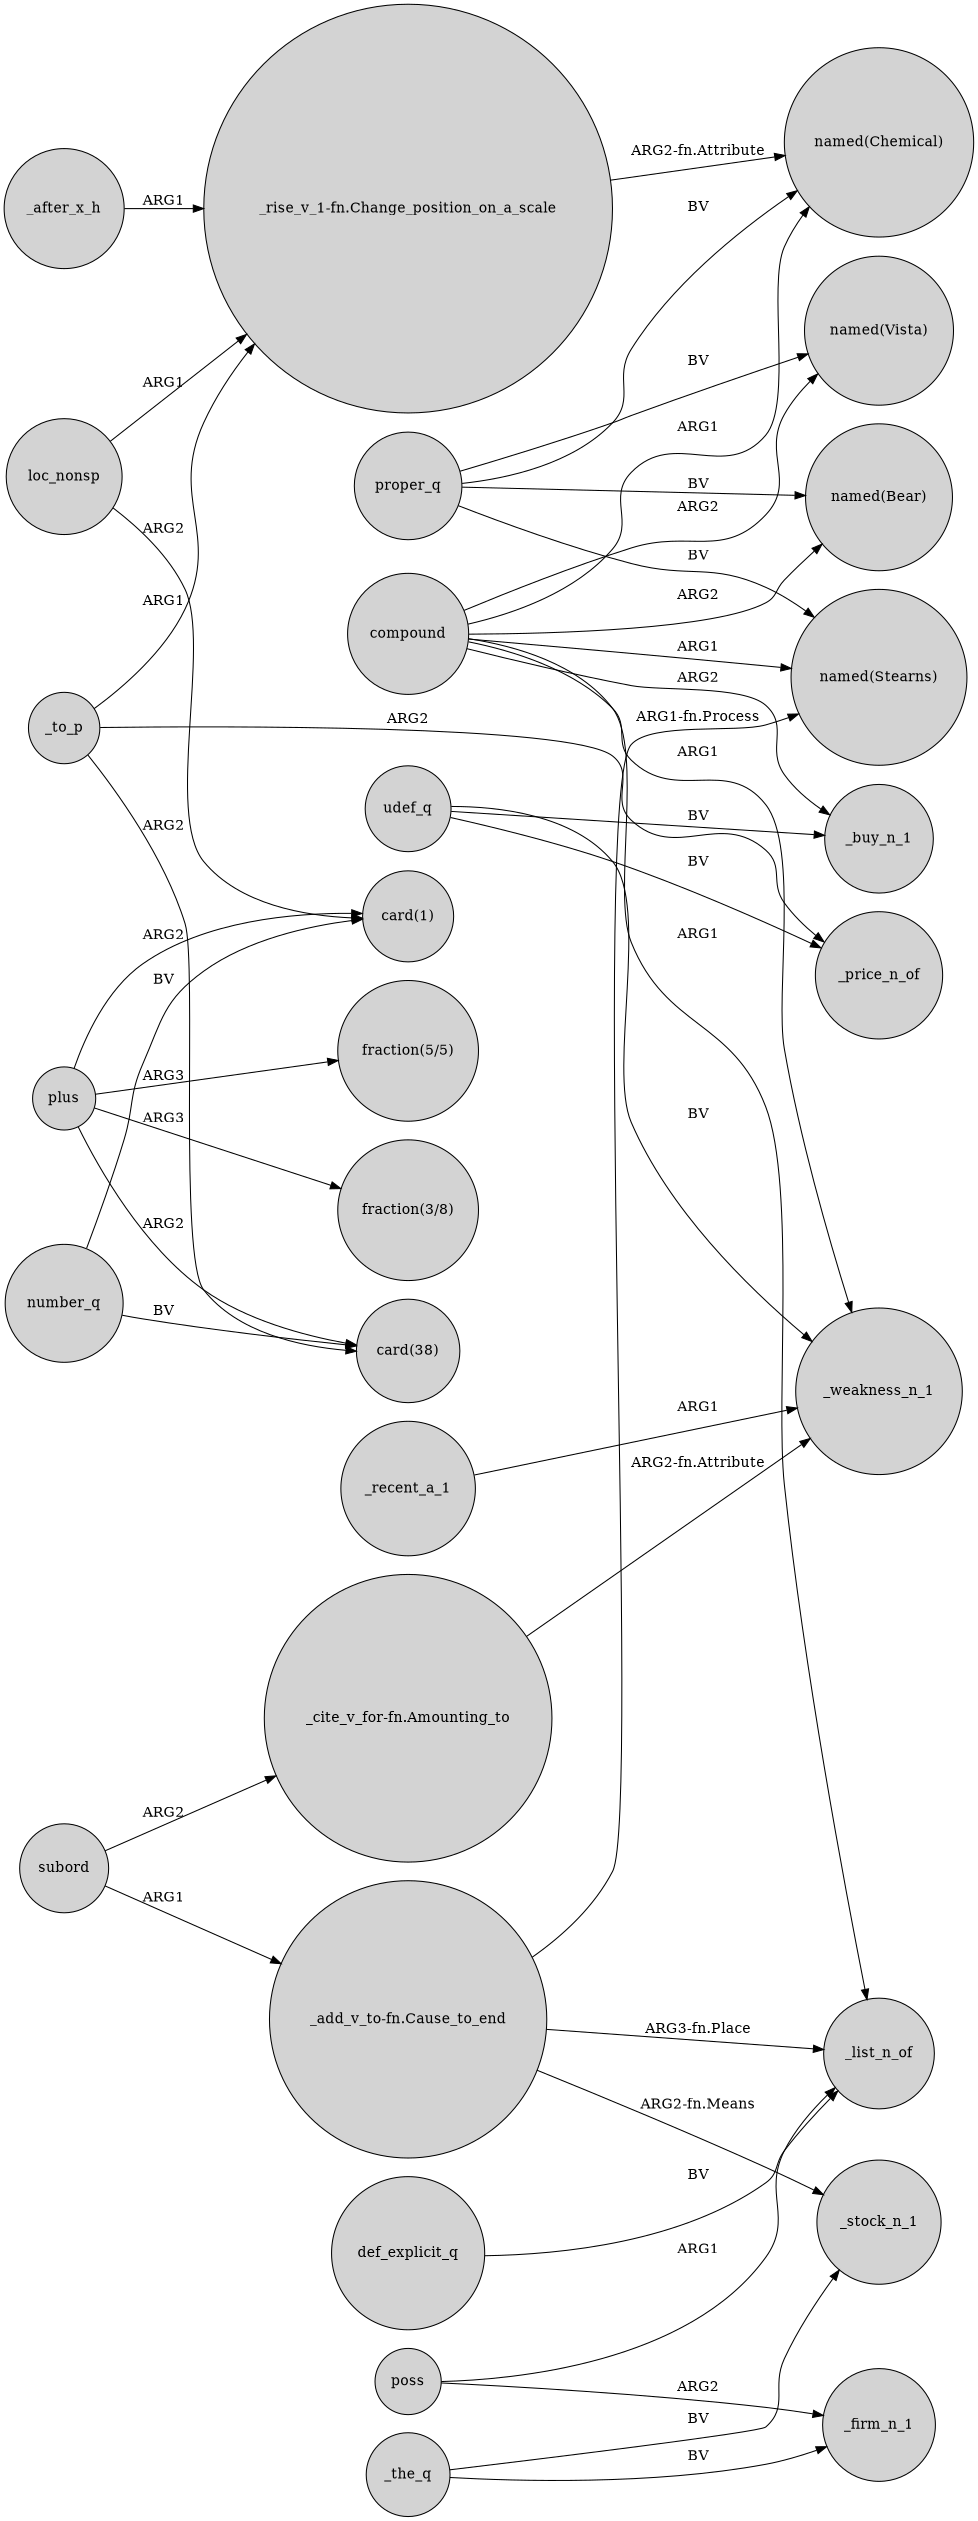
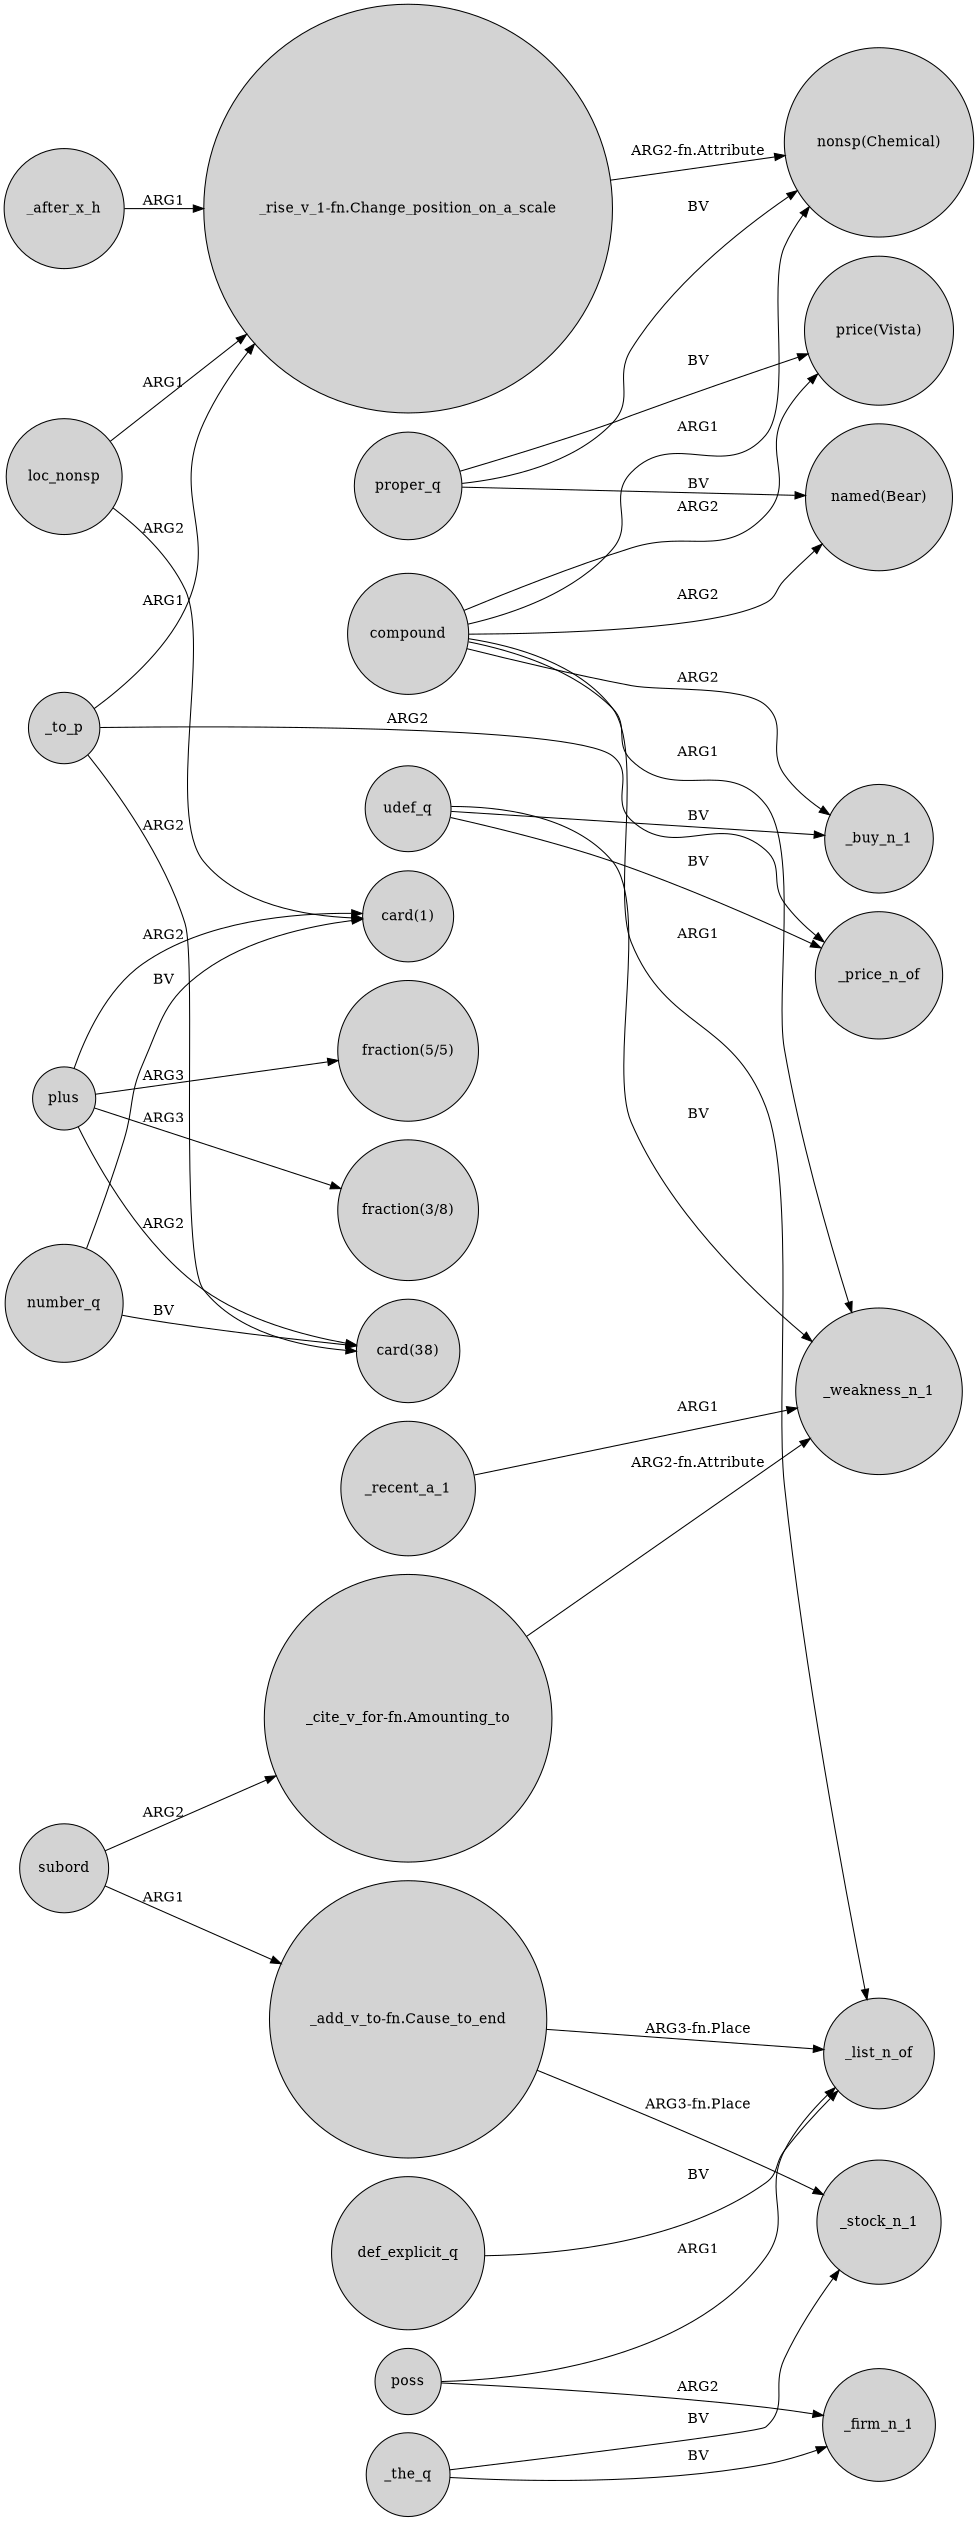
node "named(Chemical)": label "named(Chemical)" -> "nonsp(Chemical)"
node "named(Vista)": label "named(Vista)" -> "price(Vista)"
node "named(Stearns)": removed
edge "_add_v_to-fn.Cause_to_end" -> "_stock_n_1": label "ARG2-fn.Means" -> "ARG3-fn.Place"
